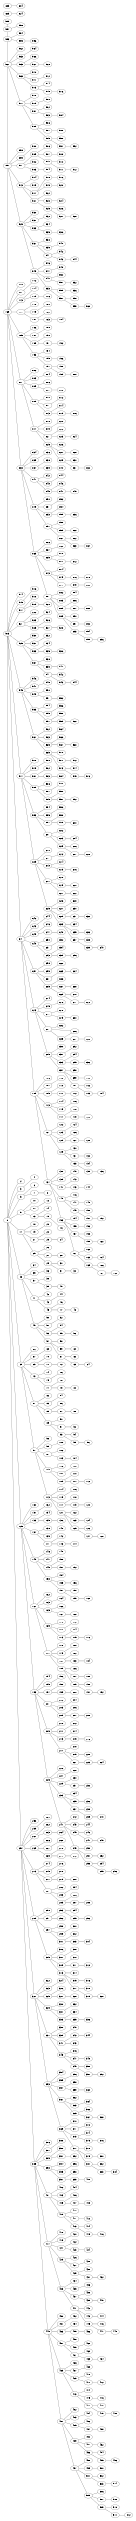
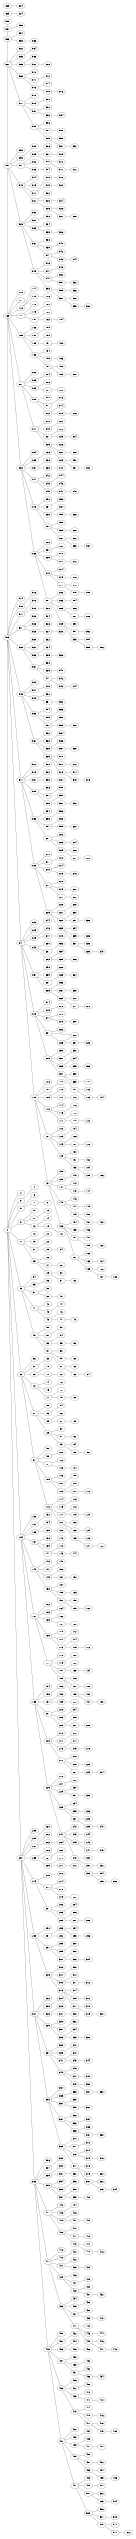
node "772": removed
edge "876" -- "878": now "877" -- "878"
node "222": label "222" -> "522"
edge "274" -- "273": now "274" -- "277"
edge "342" -- "344": now "343" -- "344"
